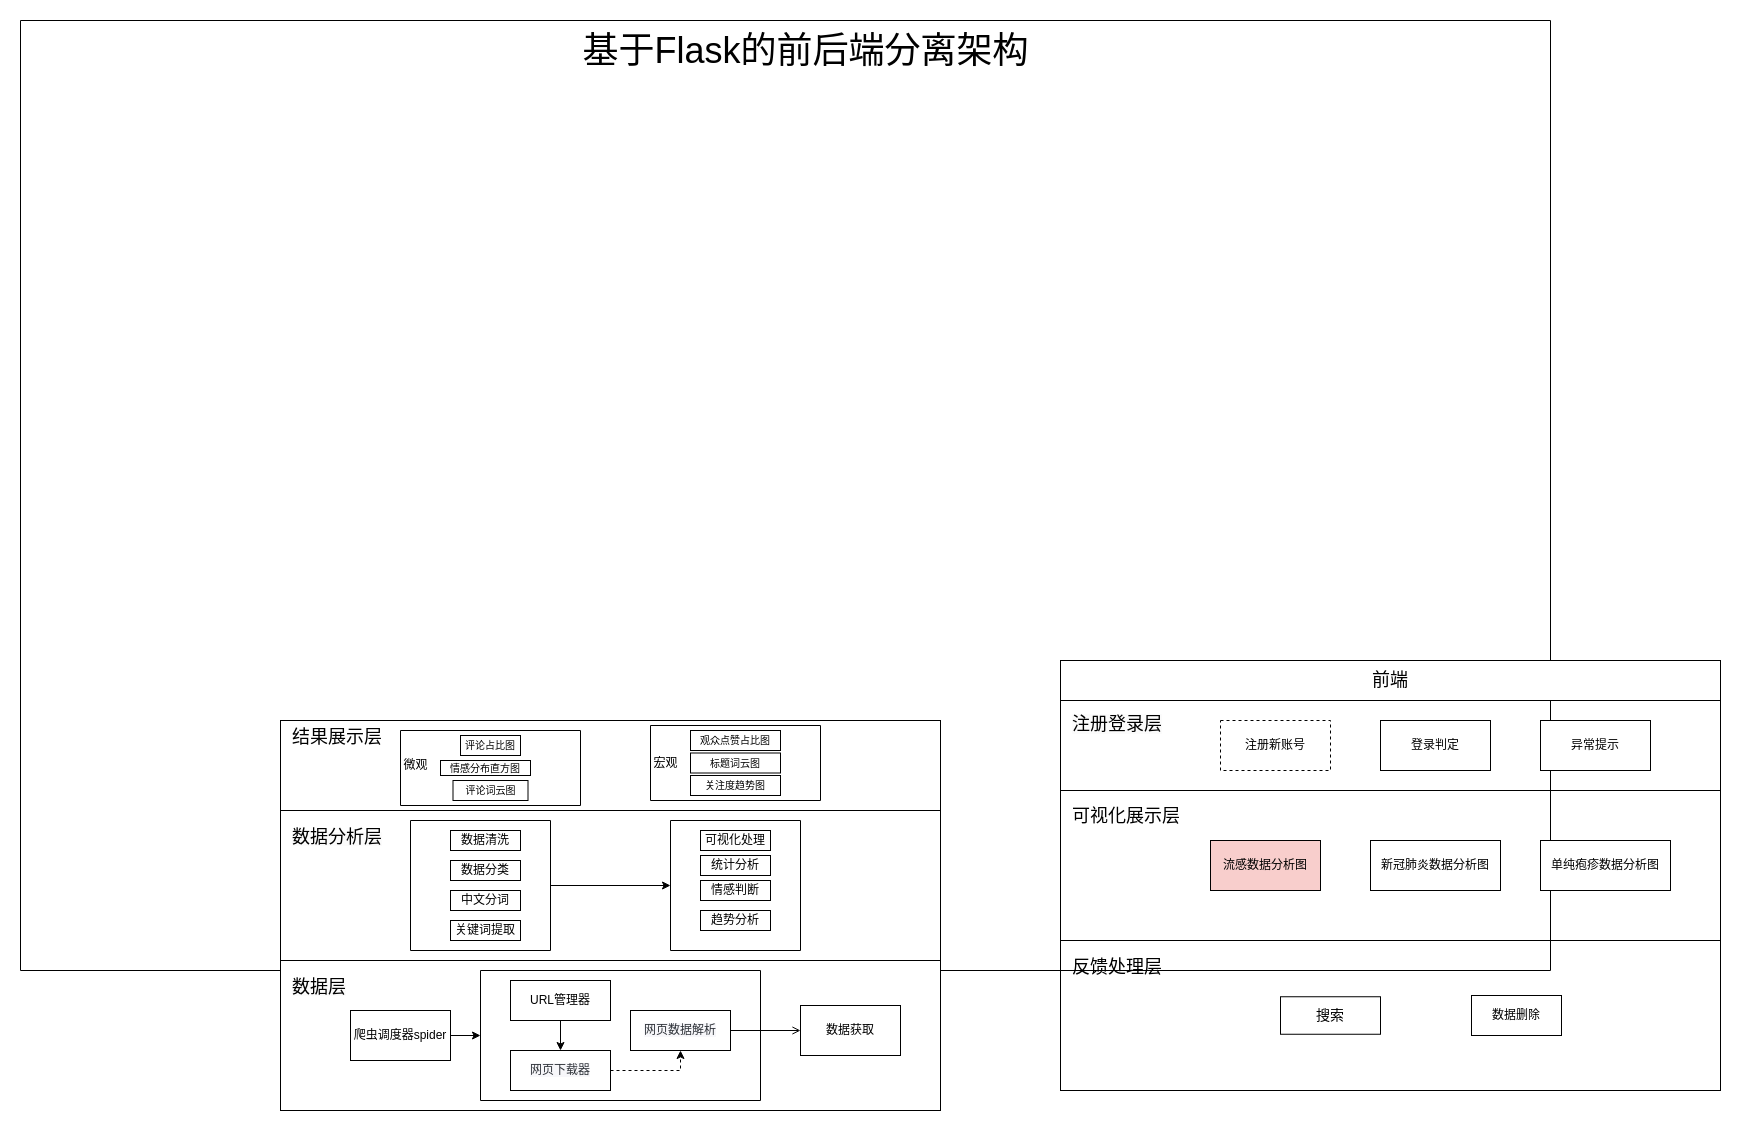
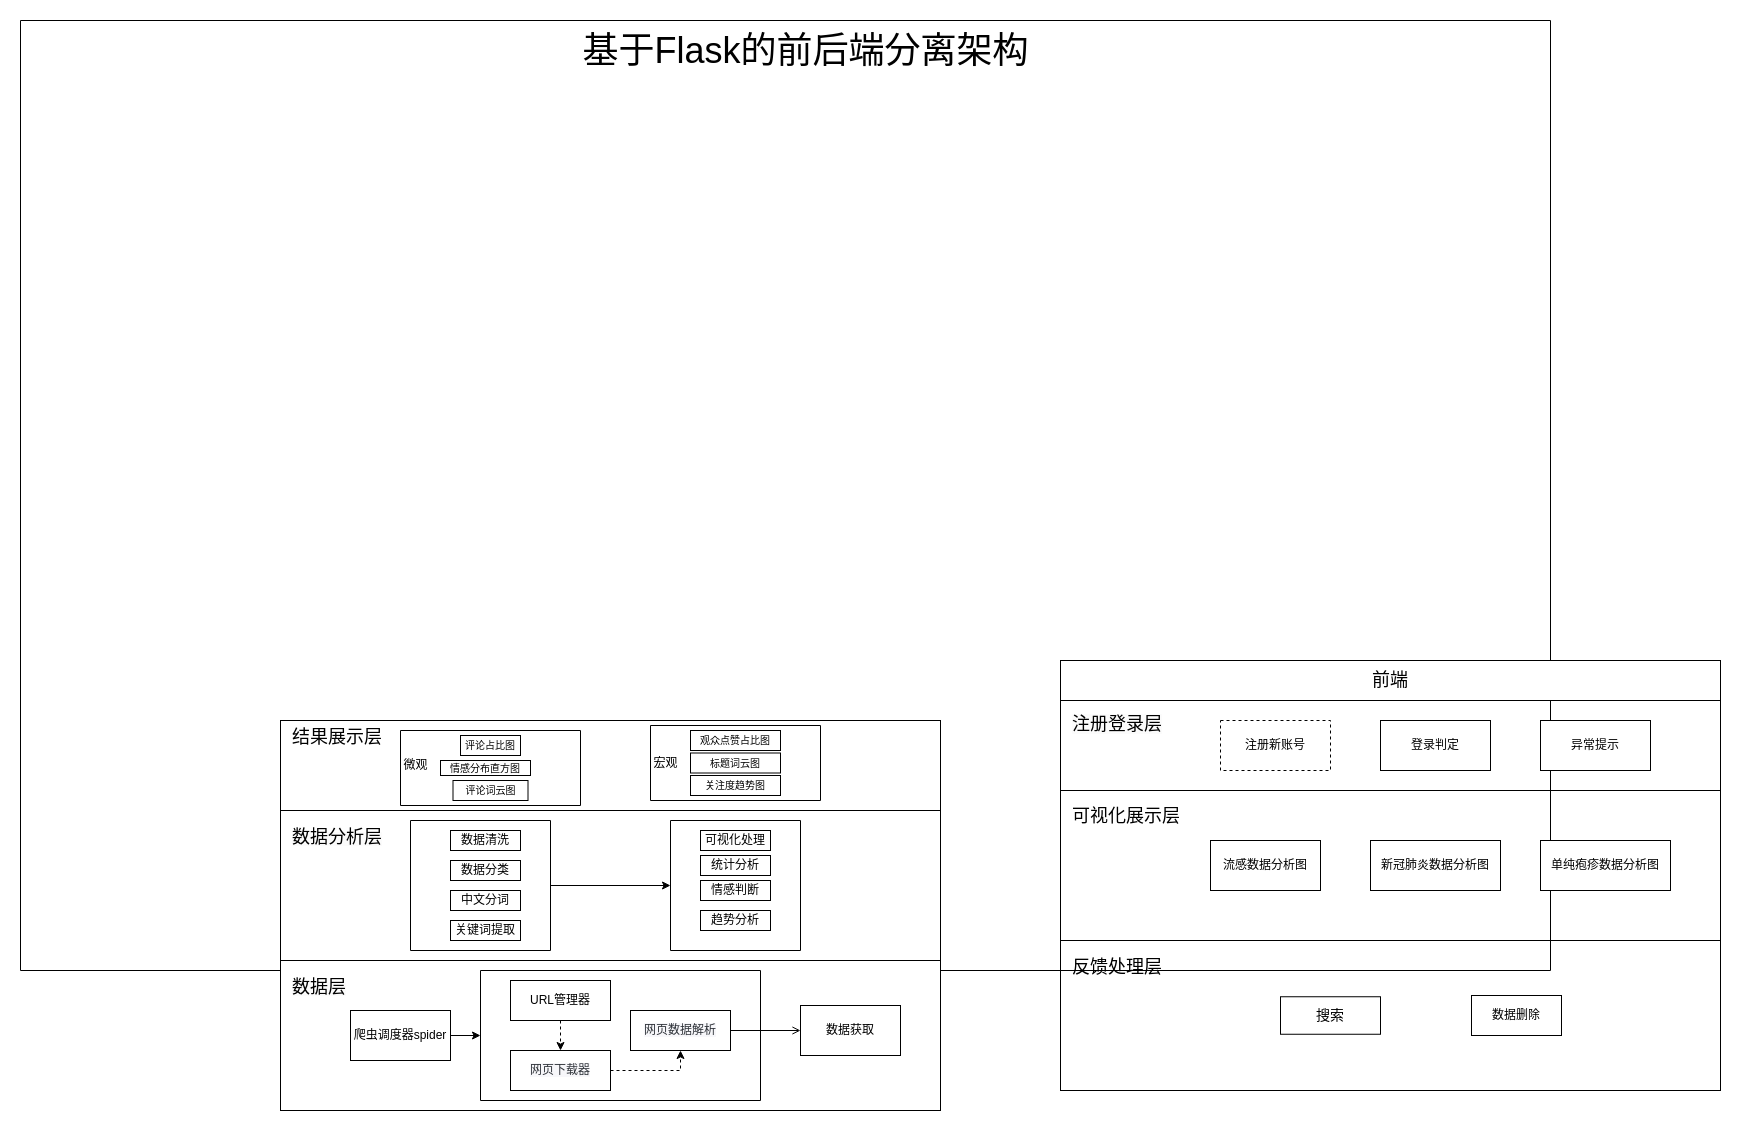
node "流感数据分析图": fillcolor #f8cecc -> #ffffff
edge "URL管理器" -> "网页下载器": style solid -> dashed
